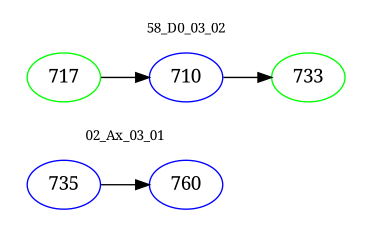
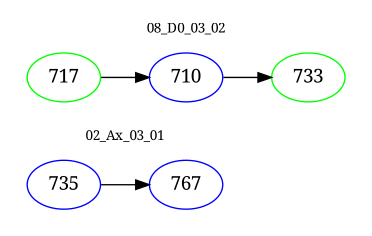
cluster "58_D0_03_02": label "58_D0_03_02" -> "08_D0_03_02"
node "760": label "760" -> "767"
